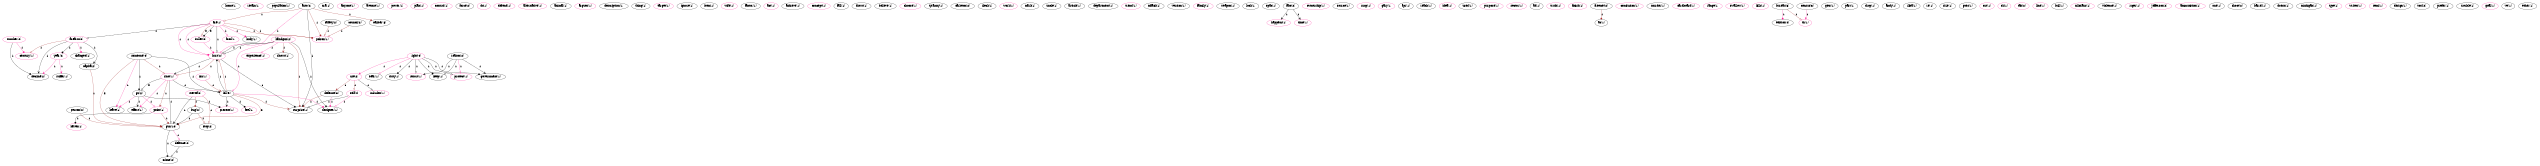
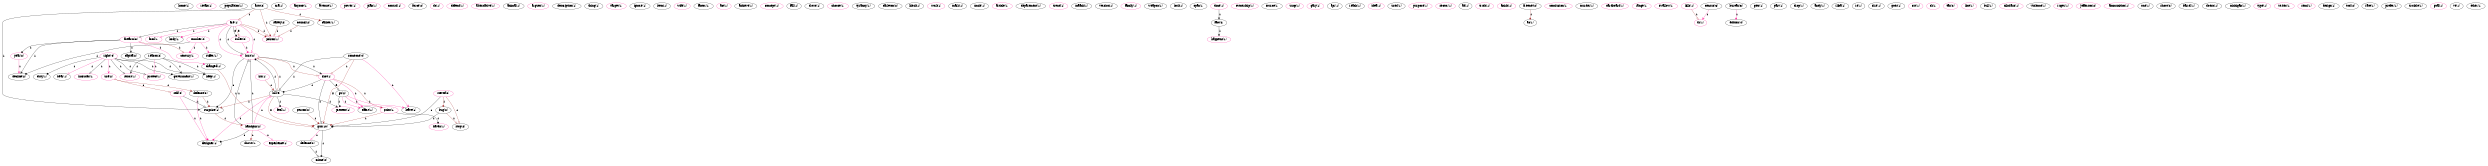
node "believe(1)": removed
node "article(1)": color black -> deeppink
node "rate(1)": added
edge "fact(2)" -> "time(1)": reversed
edge "bureau(3)" -> "th(1)": now "kills(1)" -> "th(1)"
node "caliber(8)": label "caliber(8)" -> "caliber(1)"
edge "auto(2)" -> "hurt(2)": removed, label "1"
edge "year(2)" -> "suffer(1)": now "number(2)" -> "suffer(1)"
edge "handgun(2)" -> "surprise(1)": reversed
edge "someone(4)" -> "go(2)": removed, label "1"
edge "use(2)" -> "includes(1)": now "right(4)" -> "includes(1)"
edge "go(2)" -> "effort(1)": color black -> deeppink
edge "capita(2)" -> "gun(10)": now "changed(1)" -> "gun(10)"
